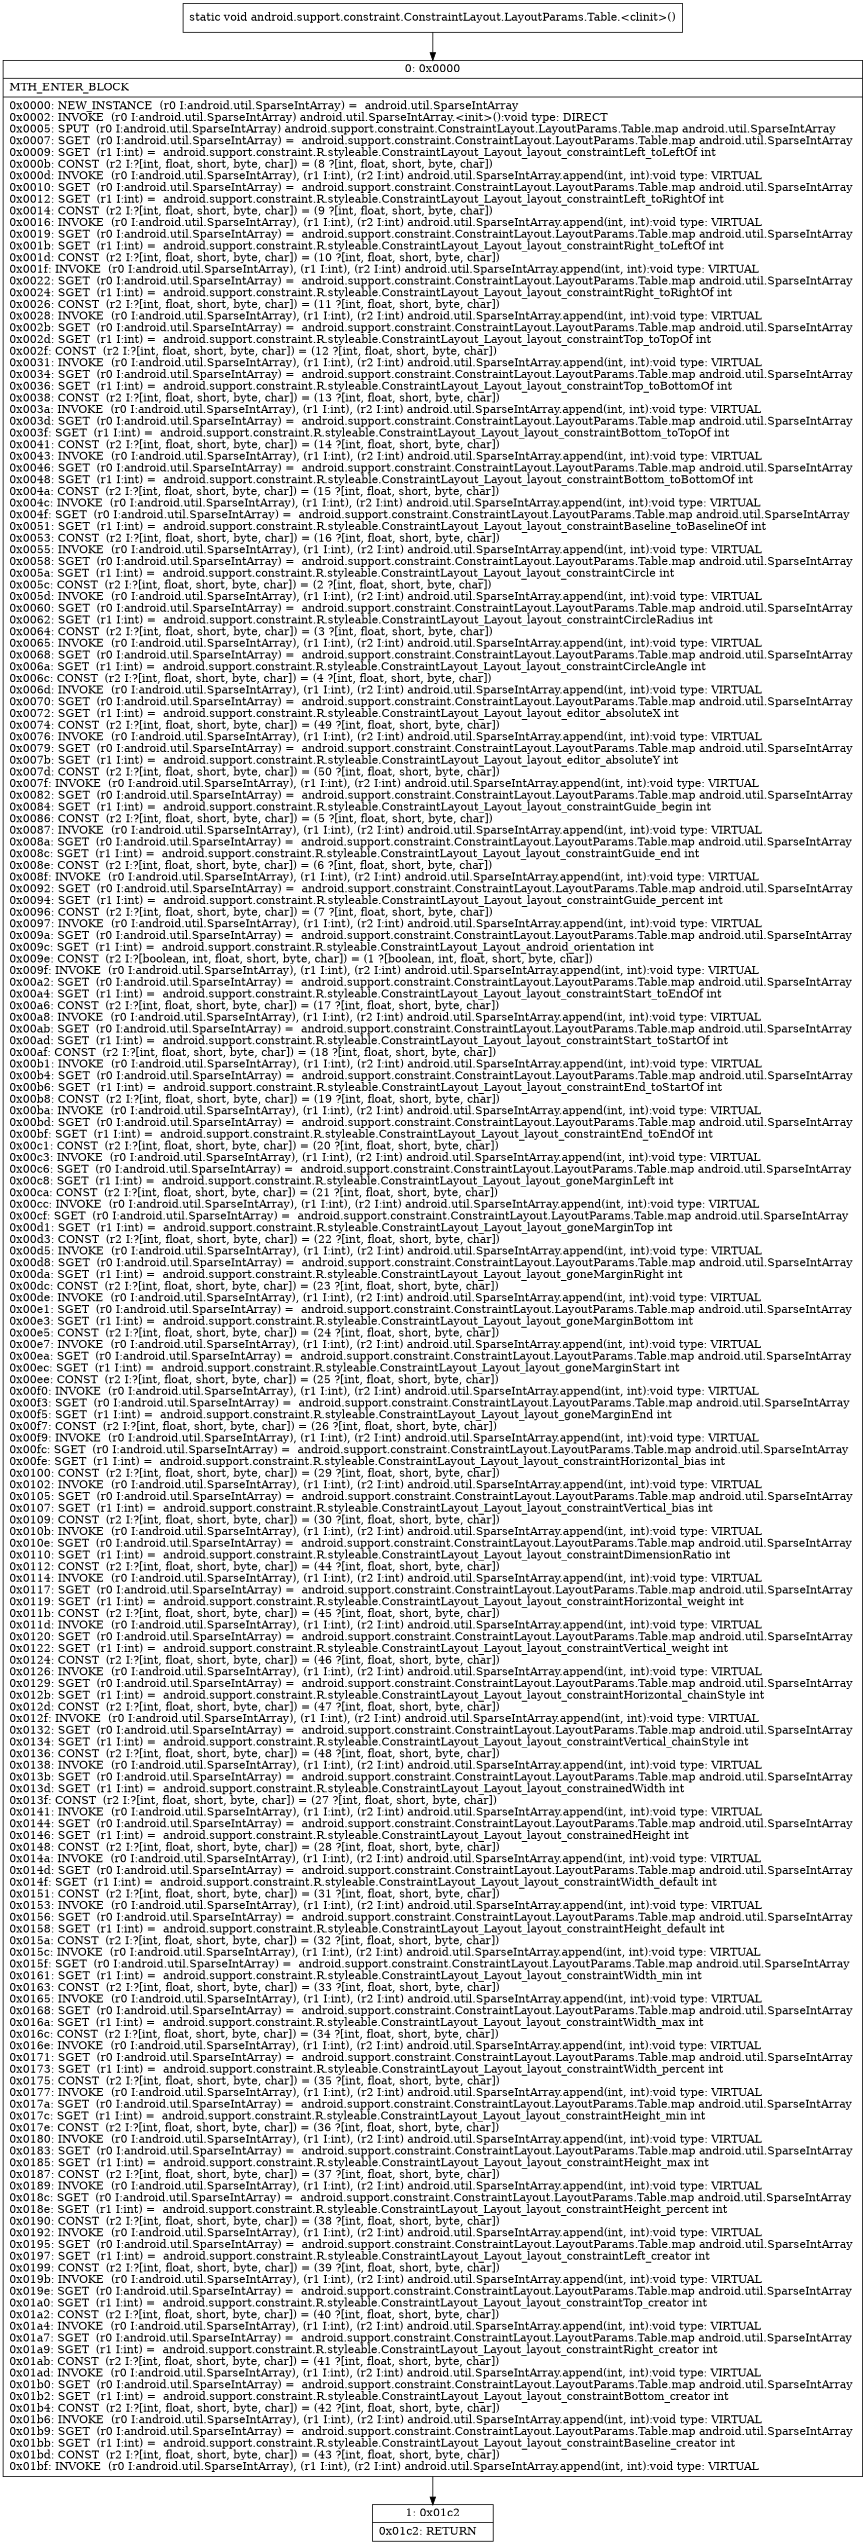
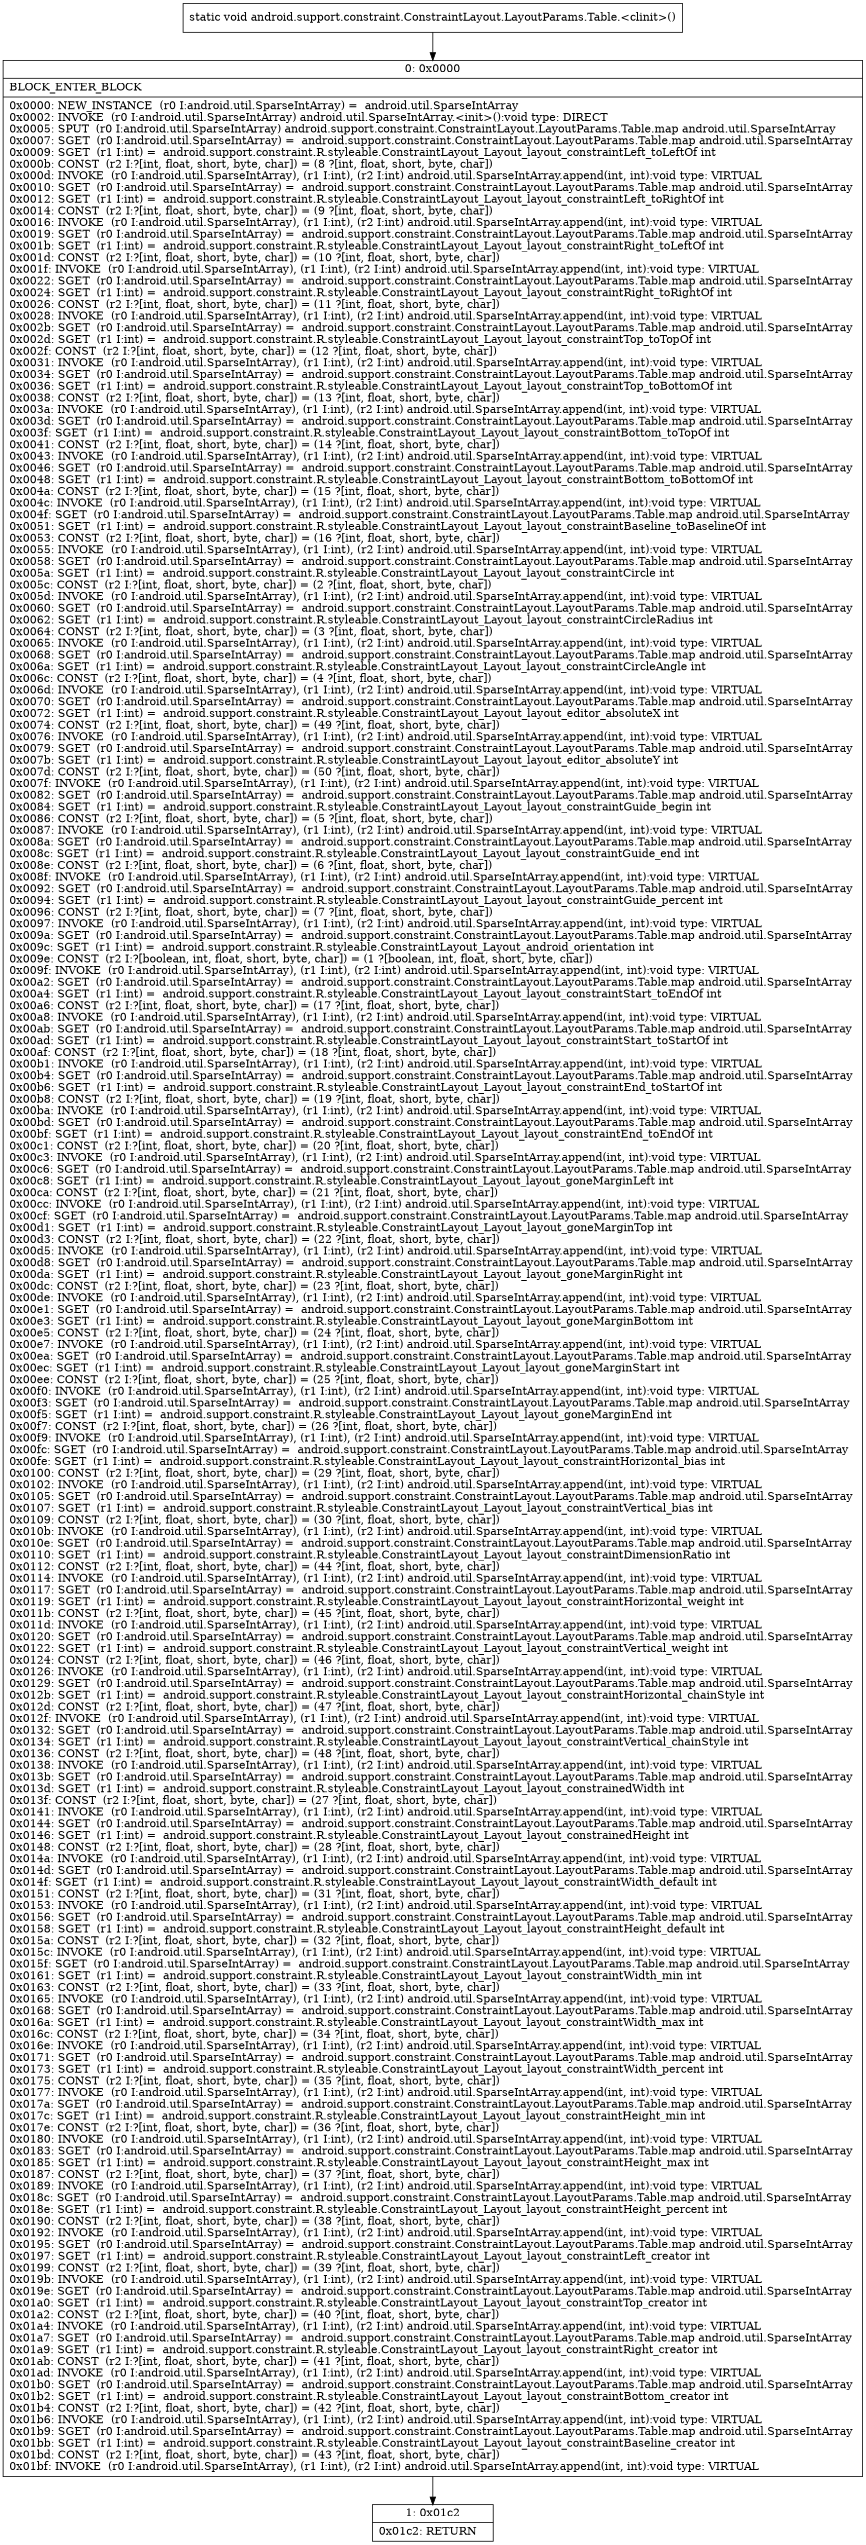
node "0: 0x0000": text "MTH_ENTER_BLOCK" -> "BLOCK_ENTER_BLOCK"
